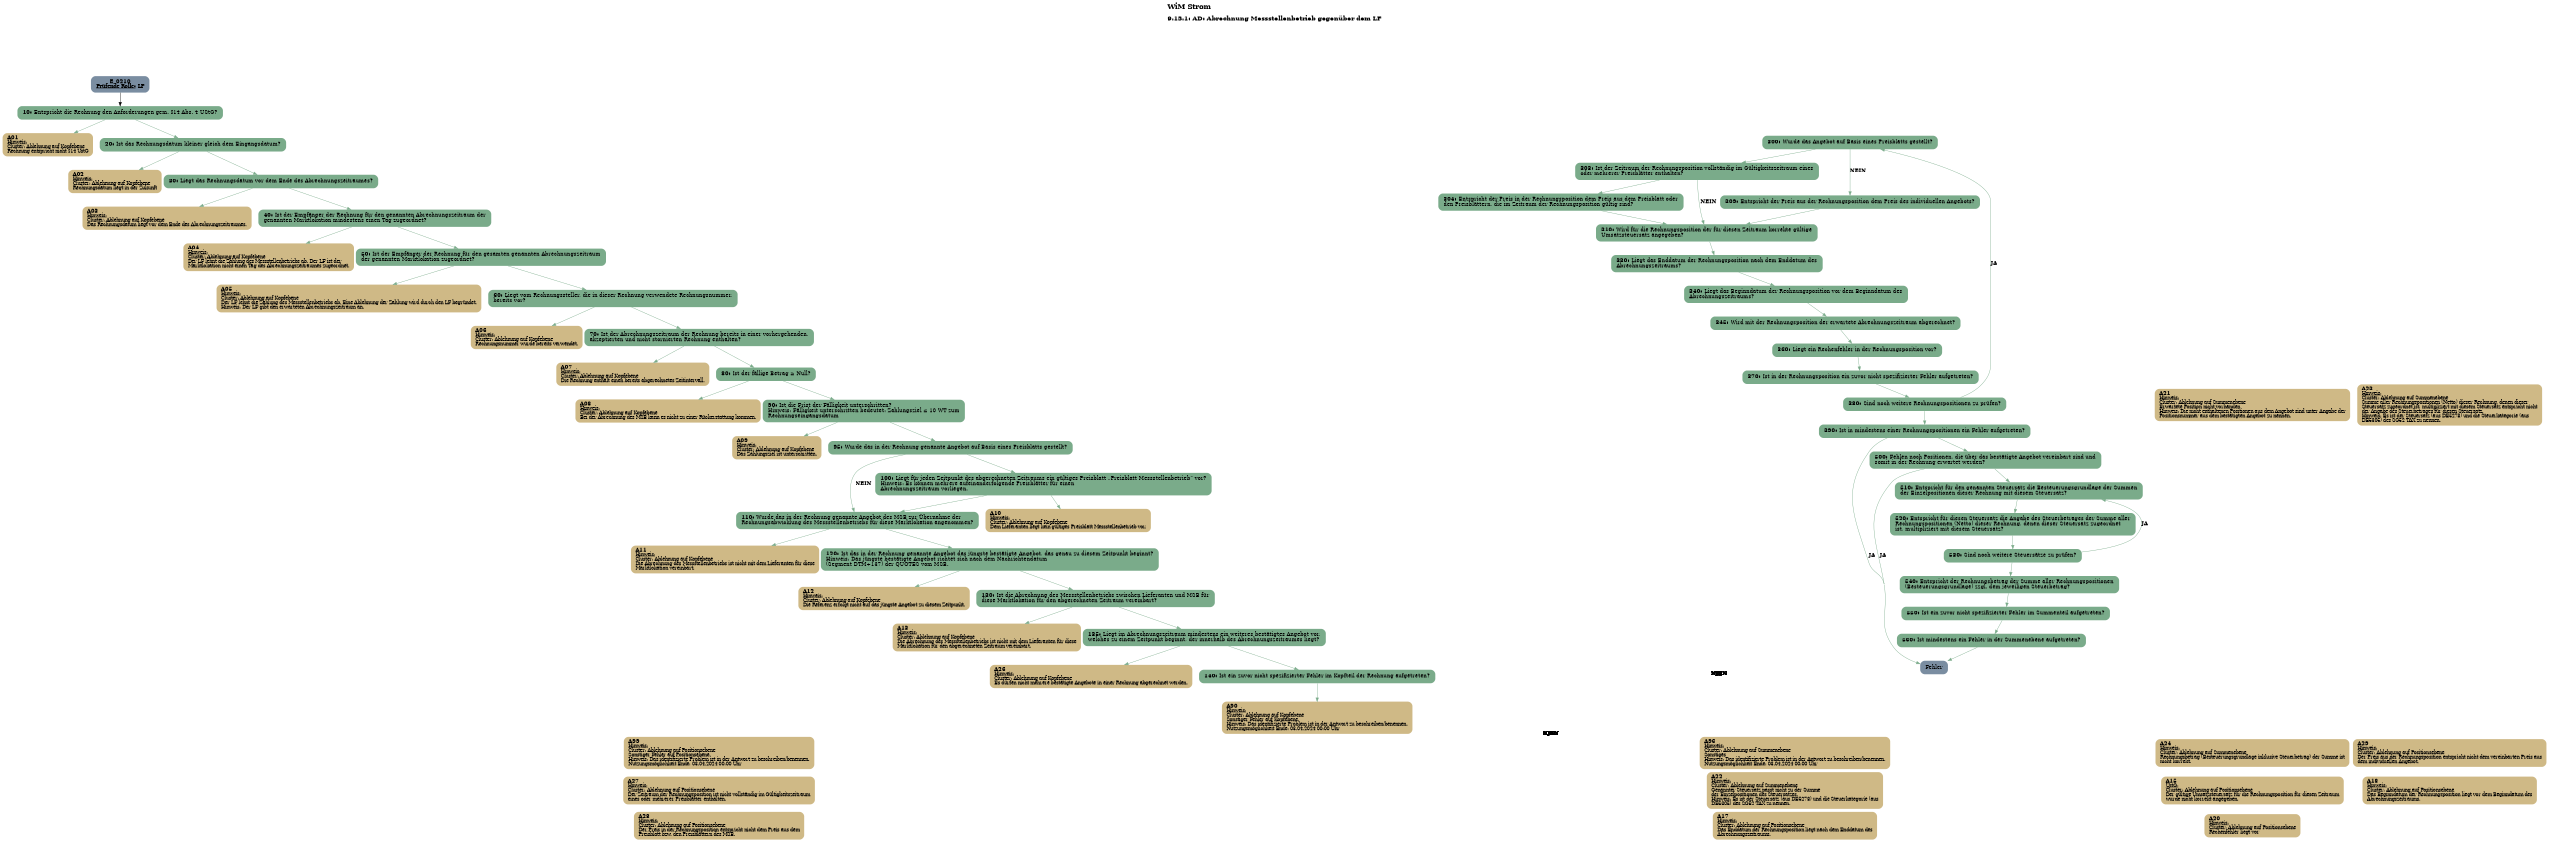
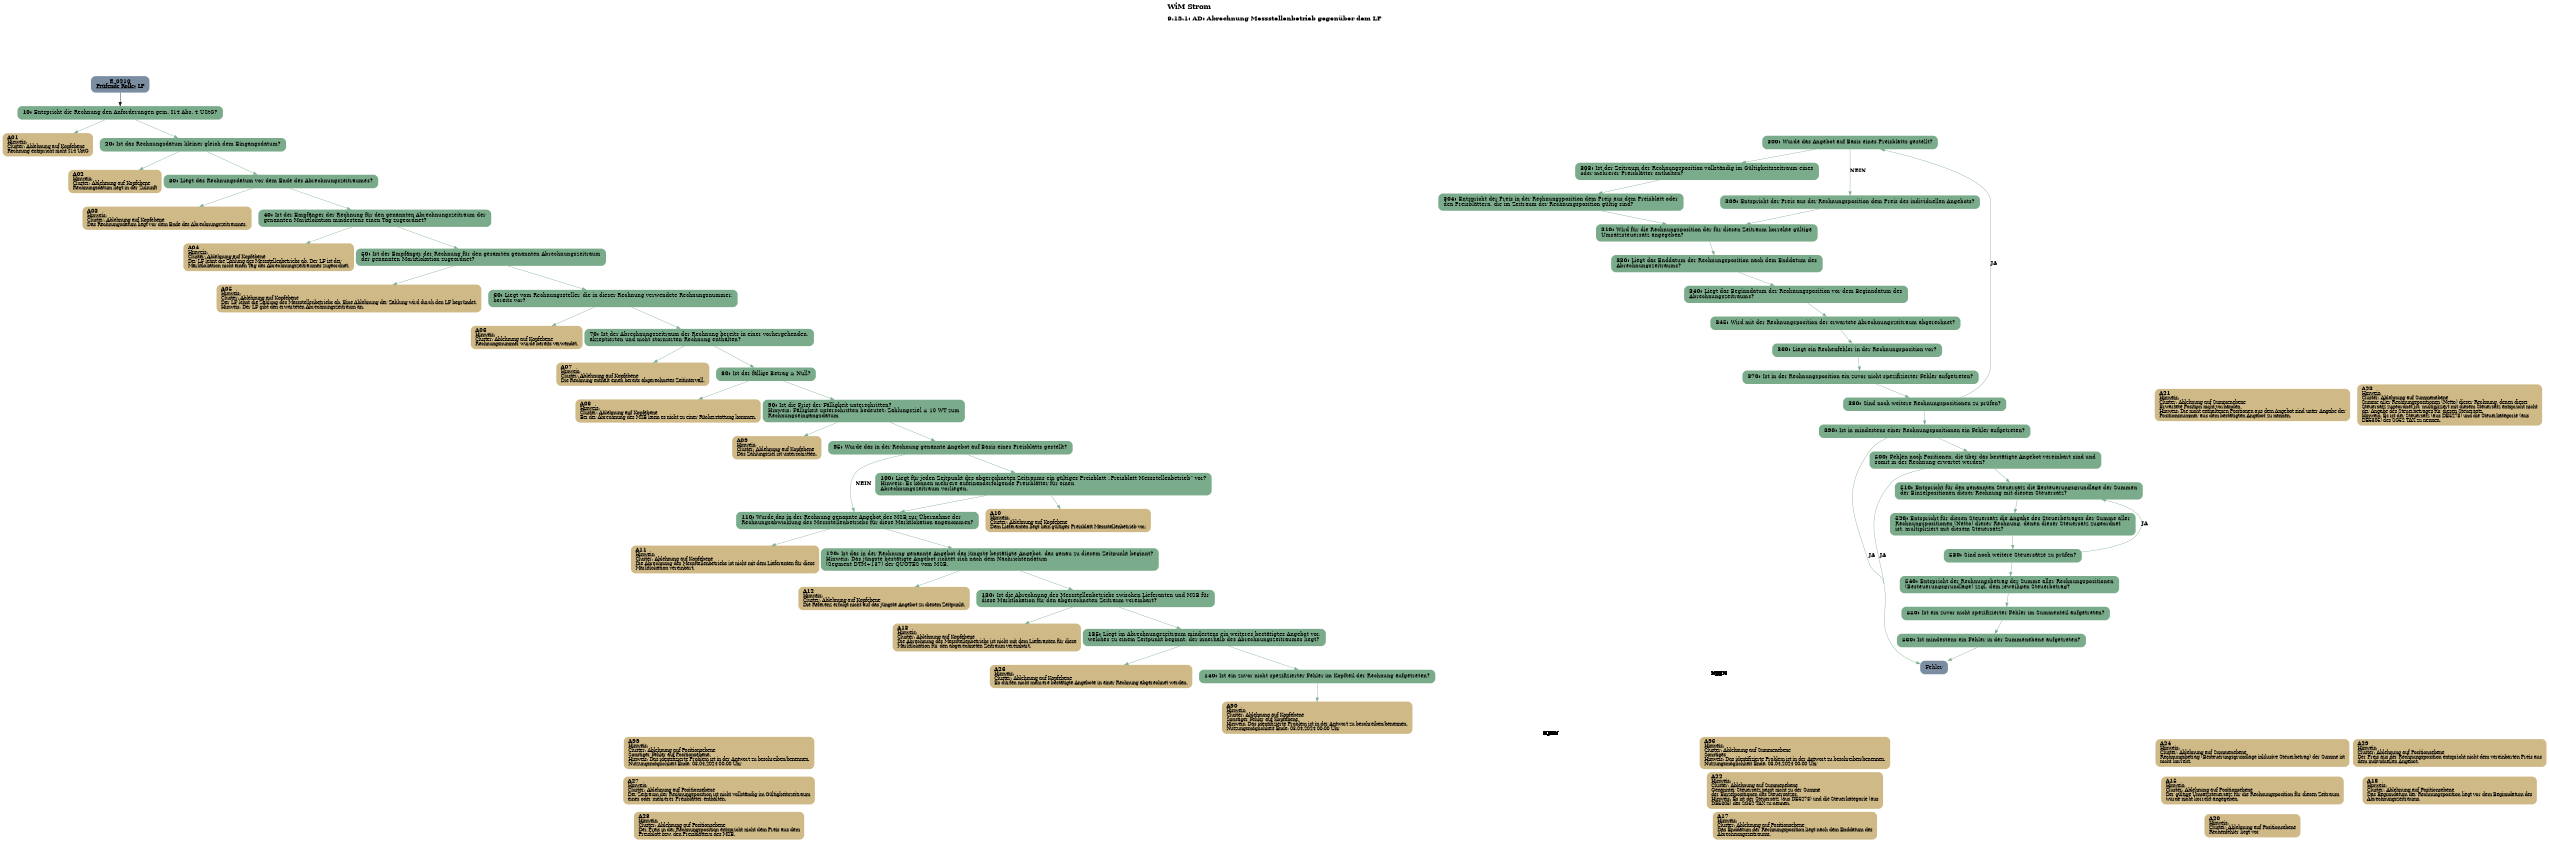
edge "303:" -> "310:": removed, label "NEIN"
node "A15": text "UstG:" -> "Hinweis:"
